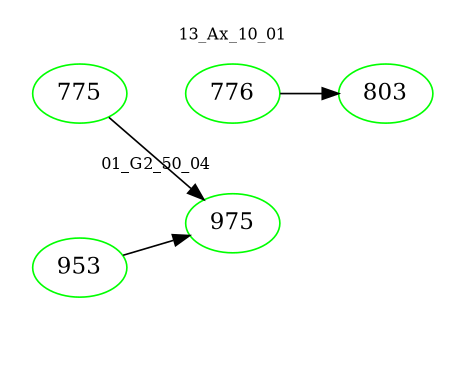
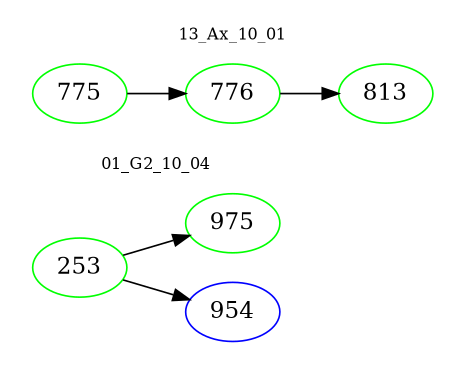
node "803": label "803" -> "813"
edge "775" -> "975": now "775" -> "776"
cluster "01_G2_50_04": label "01_G2_50_04" -> "01_G2_10_04"
node "953": label "953" -> "253"
node "954": added
